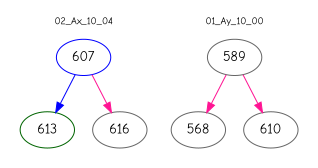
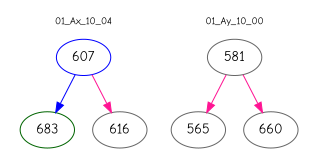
cluster "02_Ax_10_04": label "02_Ax_10_04" -> "01_Ax_10_04"
node "589": label "589" -> "581"
node "613": label "613" -> "683"
node "568": label "568" -> "565"
node "610": label "610" -> "660"
